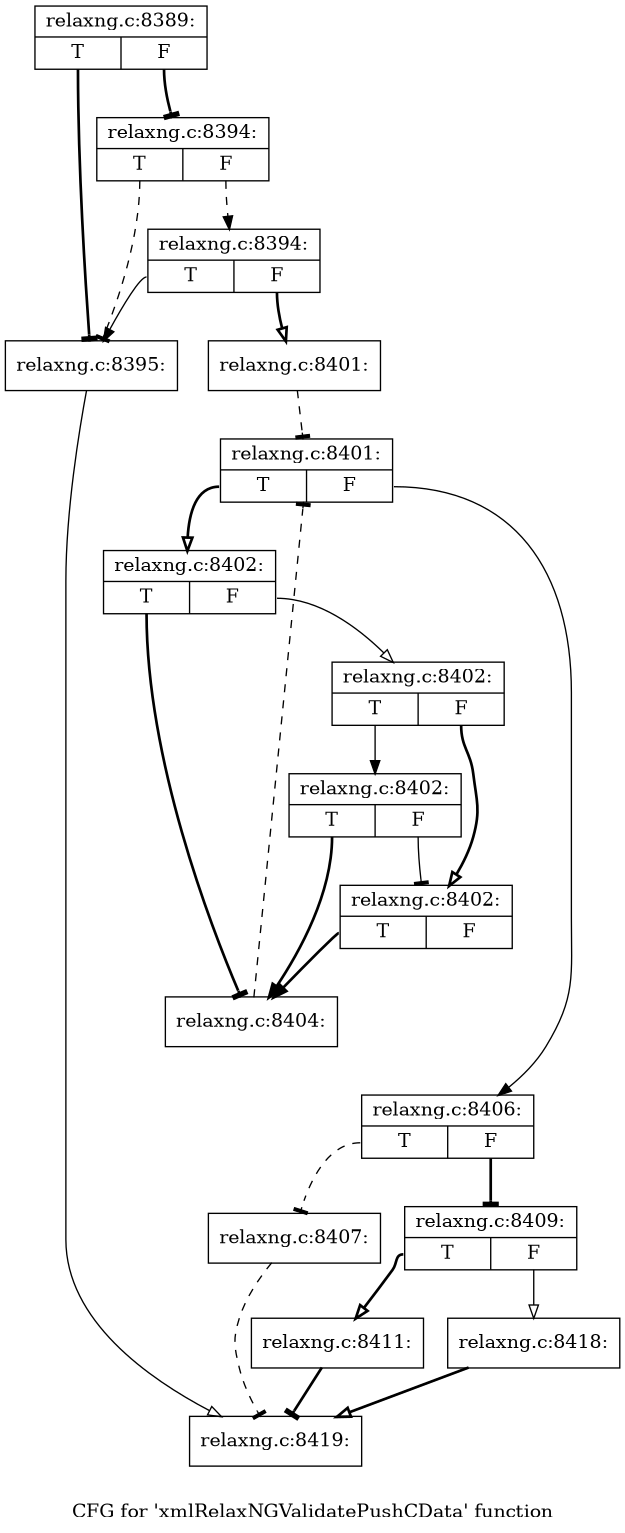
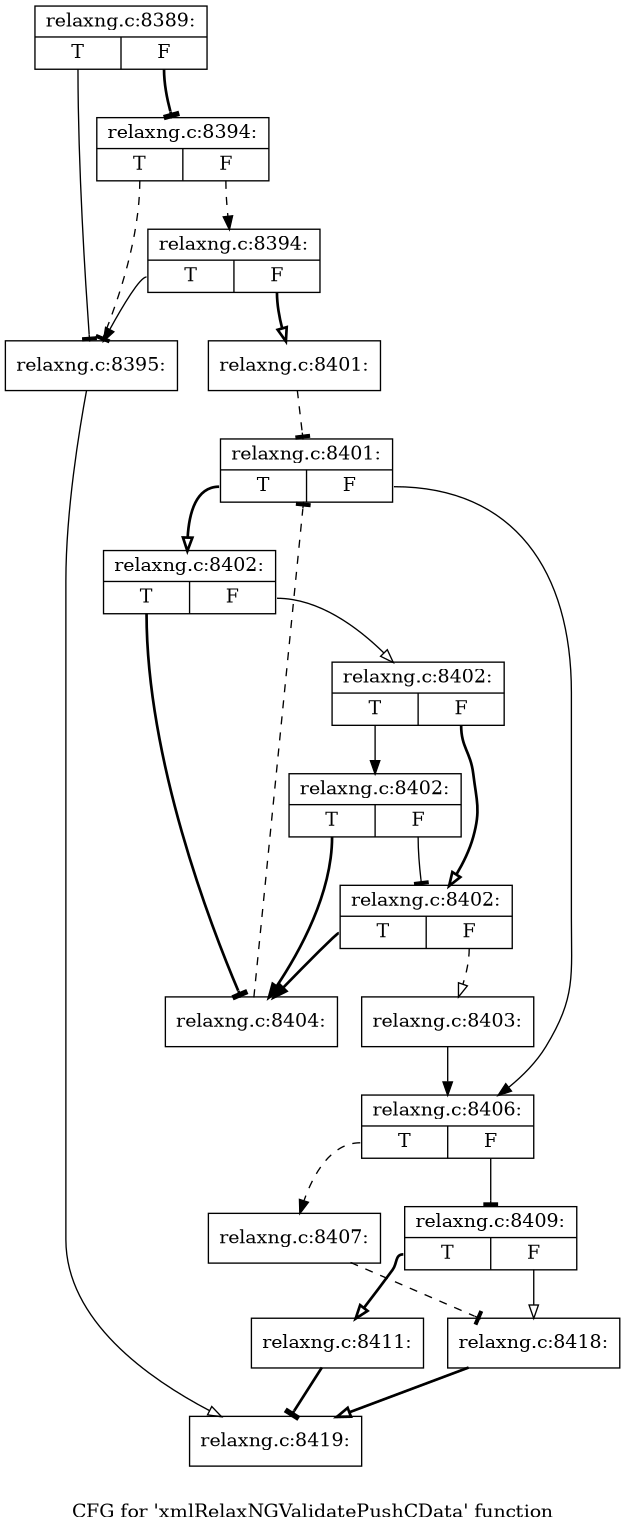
edge "relaxng.c:8389:" -> "relaxng.c:8395:": style bold -> solid
node "relaxng.c:8403:": added
edge "relaxng.c:8406:" -> "relaxng.c:8407:": arrowhead tee -> normal
edge "relaxng.c:8406:" -> "relaxng.c:8409:": style bold -> solid
edge "relaxng.c:8407:" -> "relaxng.c:8419:": now "relaxng.c:8407:" -> "relaxng.c:8418:"
